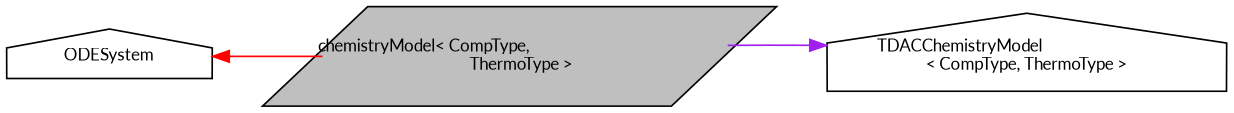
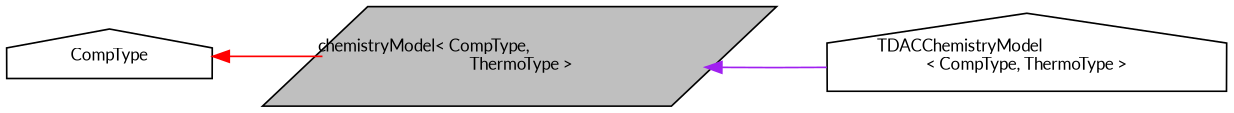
edge "chemistryModel< CompType, ThermoType >" -> "TDACChemistryModel < CompType, ThermoType >": reversed
node "ODESystem": label "ODESystem" -> "CompType"
